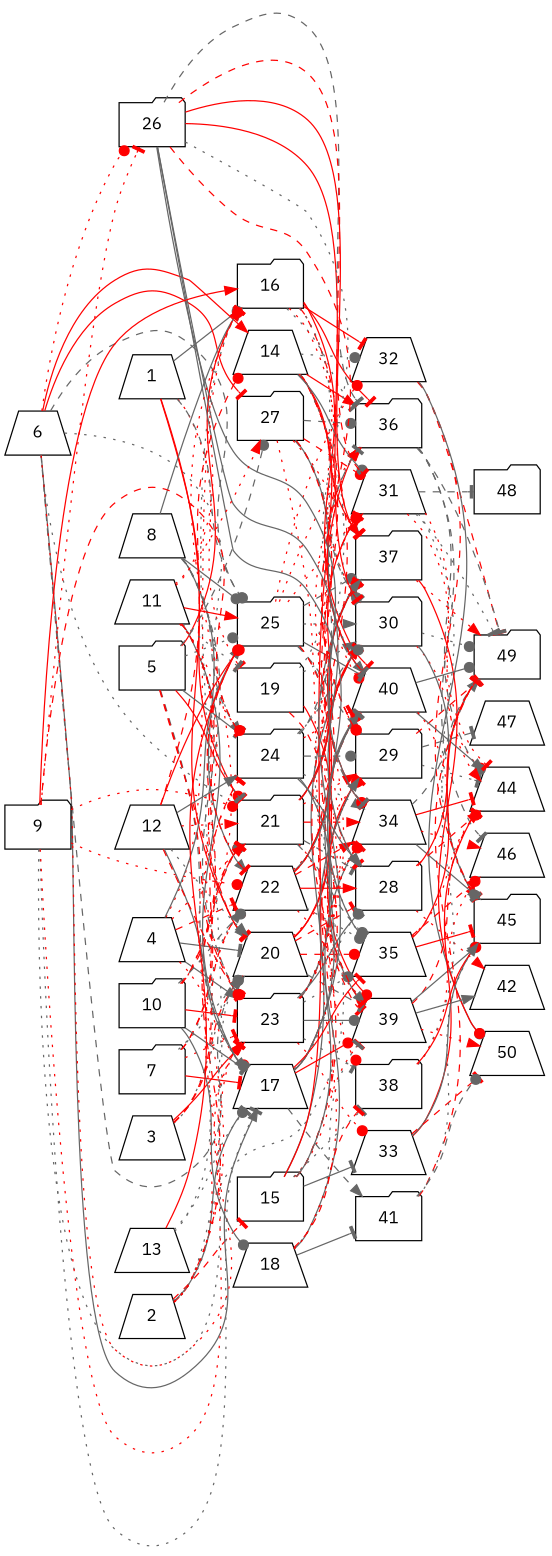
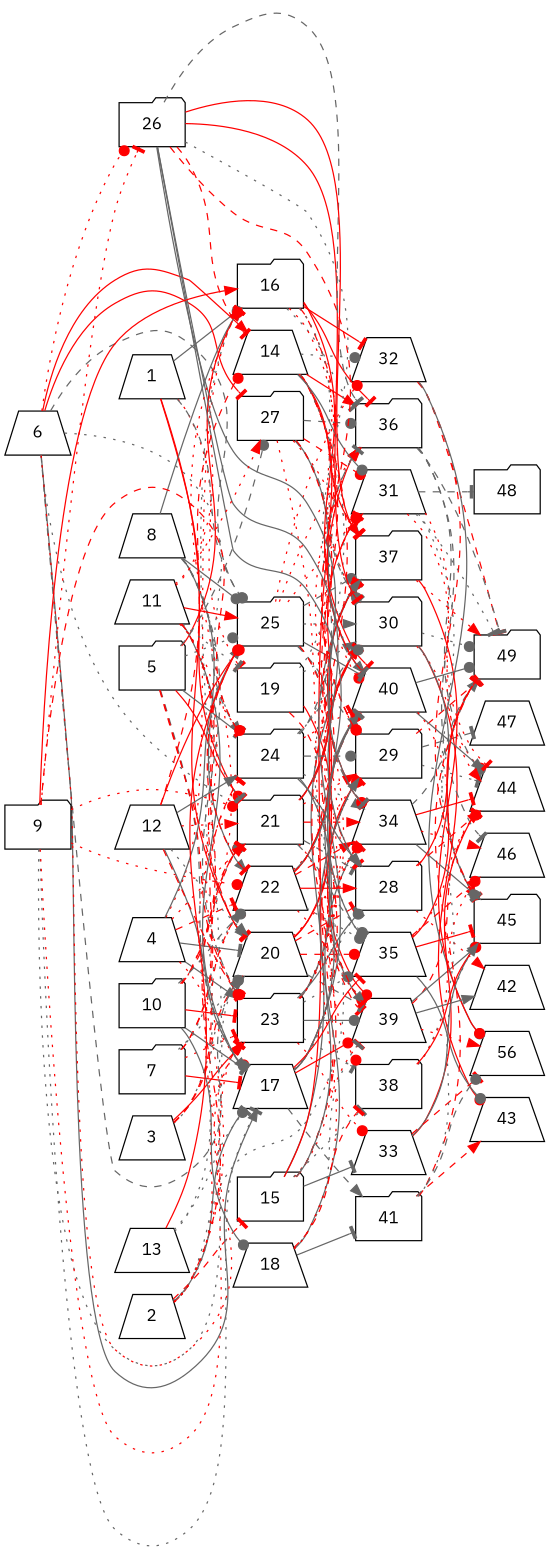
edge "26" -> "31": now "26" -> "14"
node "50": label "50" -> "56"
node "43": added
